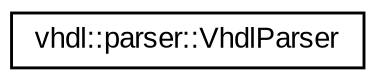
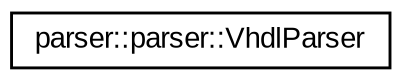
node "vhdl::parser::VhdlParser": label "vhdl::parser::VhdlParser" -> "parser::parser::VhdlParser"
